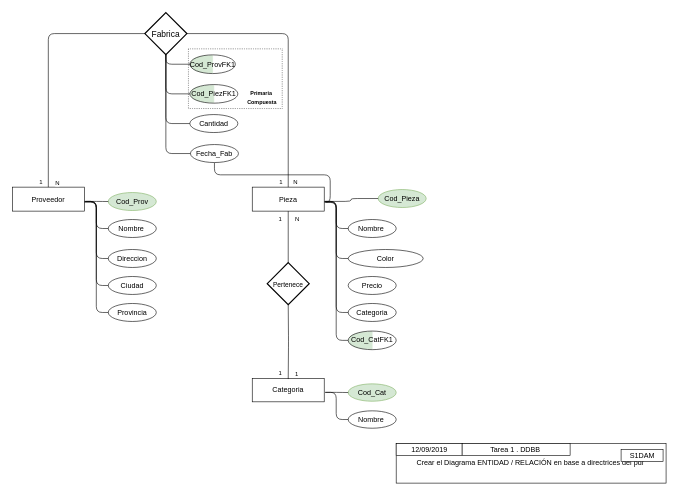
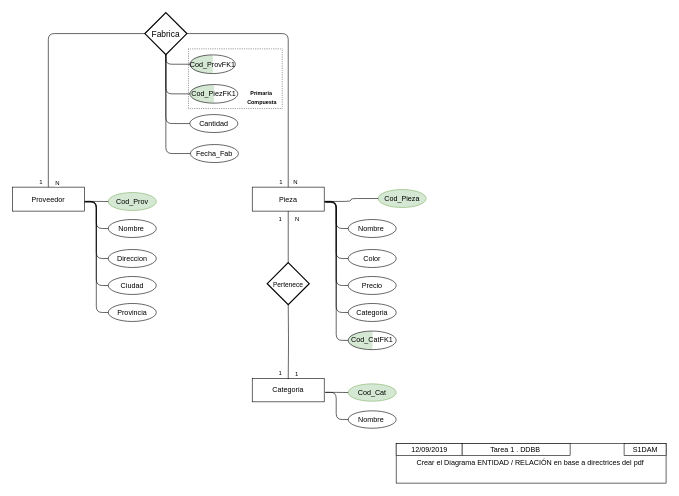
edge "Fecha_Fab" -- "Pieza": now "Precio" -- "Pieza"
node "Color": size 75x18 -> 48x18
node "S1DAM": moved (642, 456) -> (645, 450)
